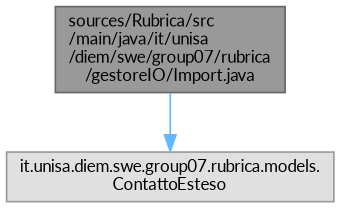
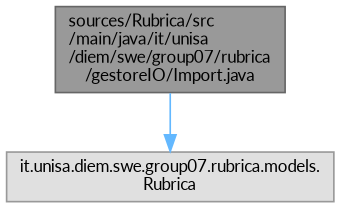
node "it.unisa.diem.swe.group07.rubrica.models. ContattoEsteso": label "it.unisa.diem.swe.group07.rubrica.models. ContattoEsteso" -> "it.unisa.diem.swe.group07.rubrica.models. Rubrica"
